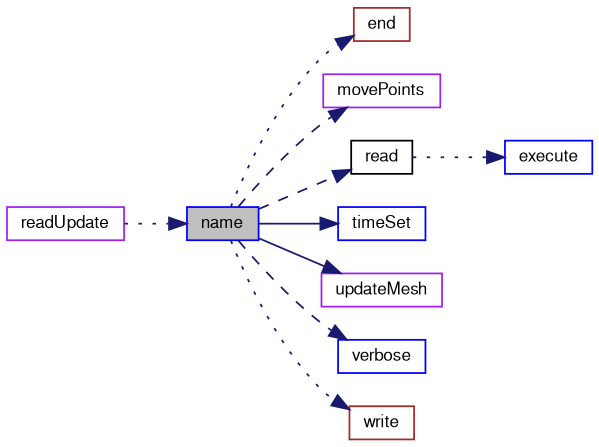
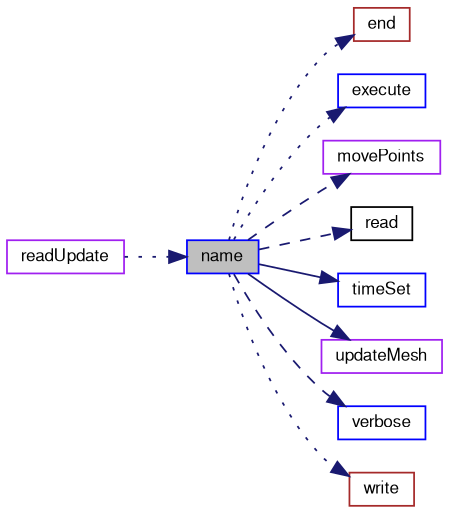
edge "read" -> "execute": now "name" -> "execute"
